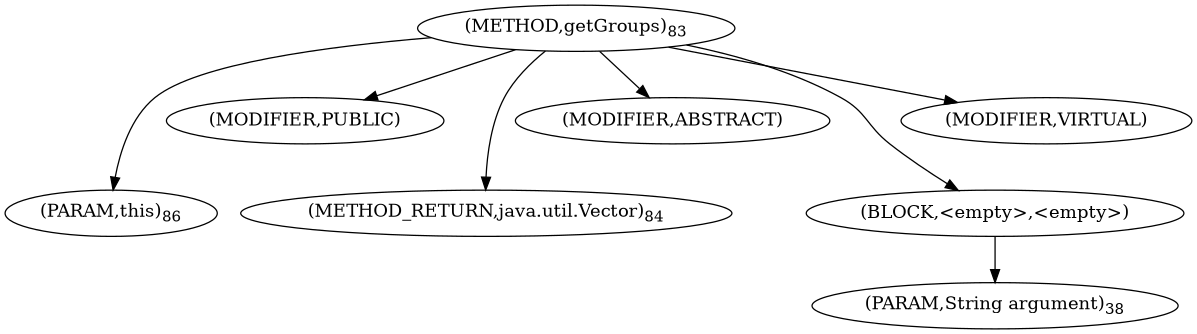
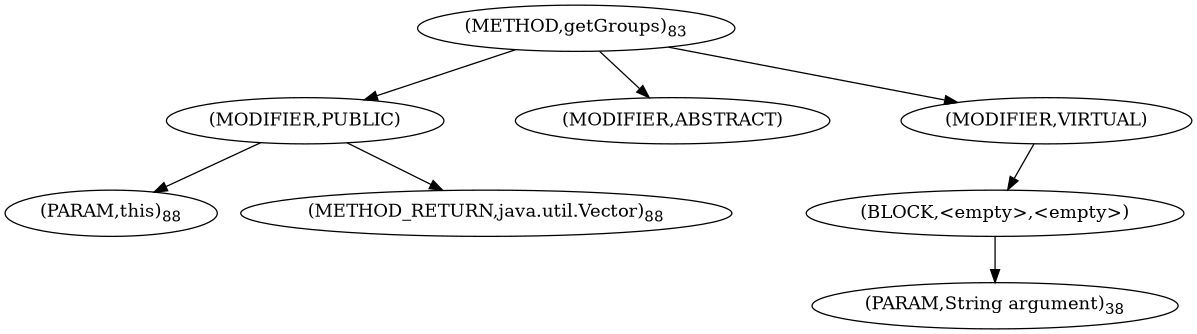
edge "(METHOD,getGroups)" -> "(PARAM,this)": now "(MODIFIER,PUBLIC)" -> "(PARAM,this)"
edge "(METHOD,getGroups)" -> "(BLOCK,<empty>,<empty>)": now "(MODIFIER,VIRTUAL)" -> "(BLOCK,<empty>,<empty>)"
edge "(METHOD,getGroups)" -> "(METHOD_RETURN,java.util.Vector)": now "(MODIFIER,PUBLIC)" -> "(METHOD_RETURN,java.util.Vector)"
node "(PARAM,this)": text "86" -> "88"
node "(METHOD_RETURN,java.util.Vector)": text "84" -> "88"
